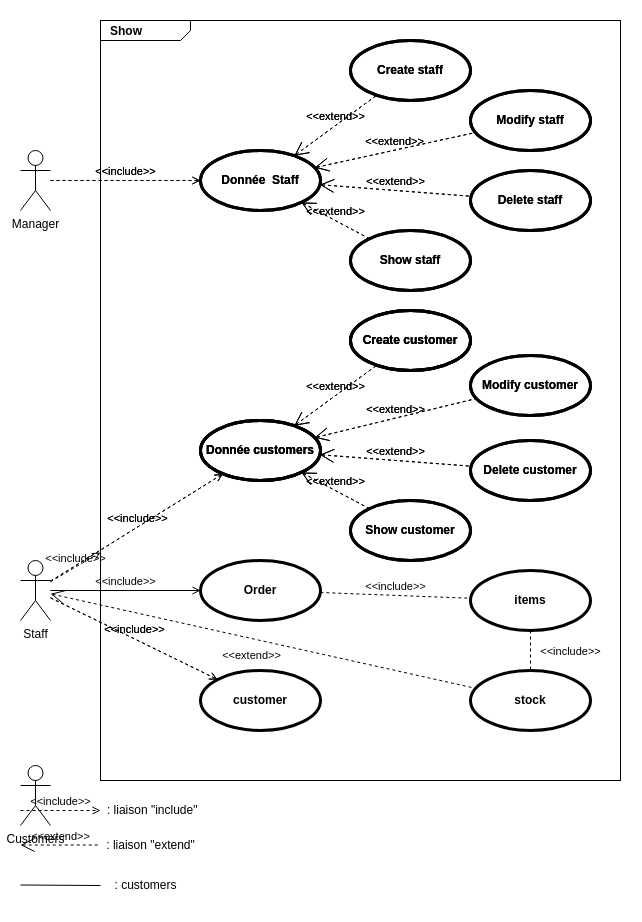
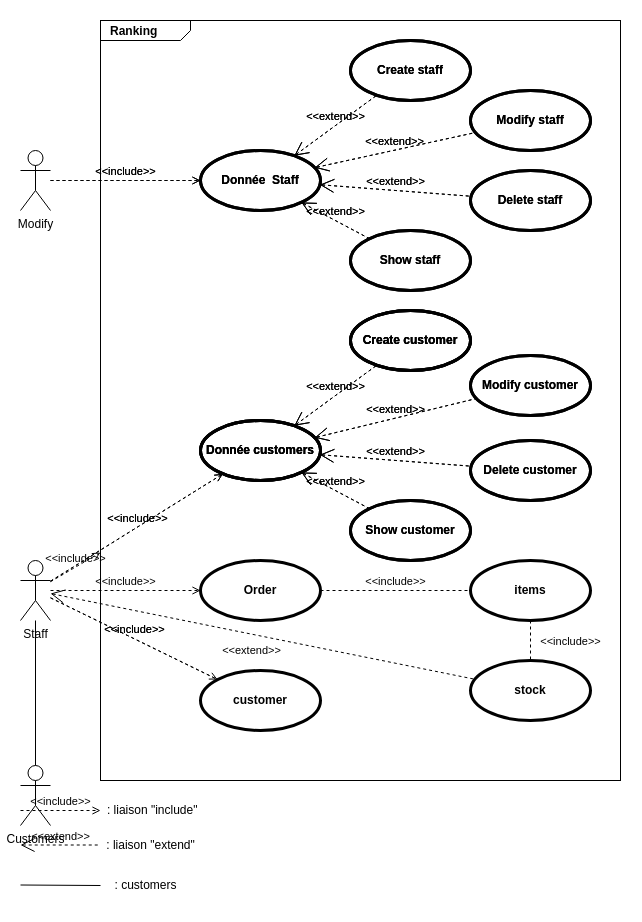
node "Show": label "Show" -> "Ranking"
node "Manager": label "Manager" -> "Modify"
edge "Staff" -- "Order": now "Staff" -- "Customers"
node "items": moved (531, 601) -> (531, 591)
edge "Staff" -> "customer": arrowhead open -> none
node "stock": moved (531, 701) -> (531, 691)
